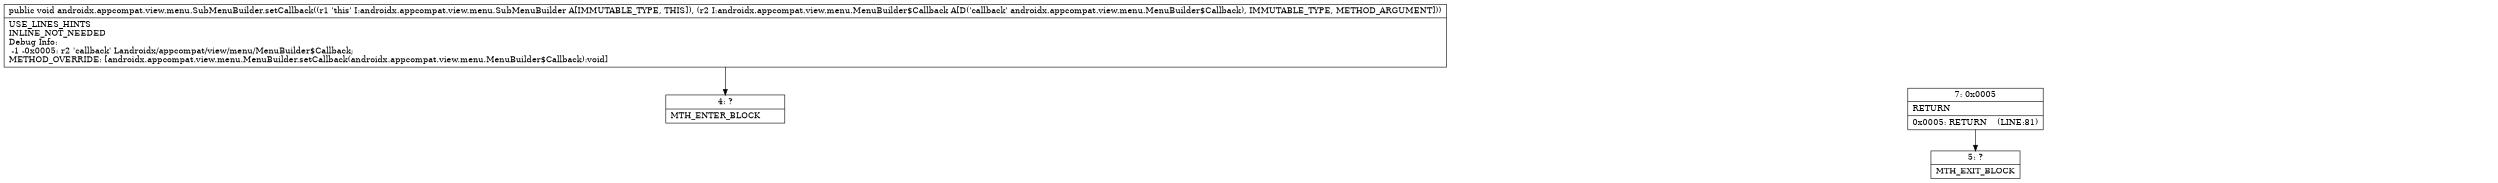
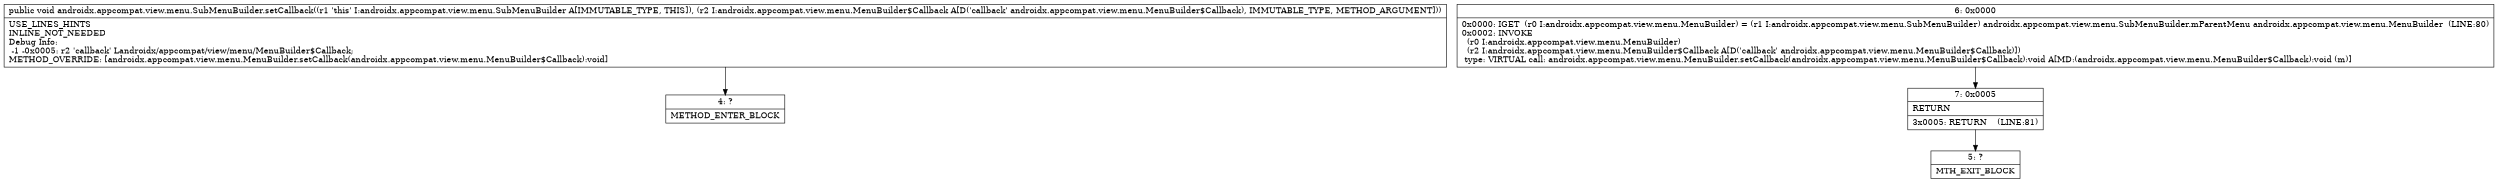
node "6: 0x0000": added
node "4: ?": text "MTH_ENTER_BLOCK" -> "METHOD_ENTER_BLOCK"
node "7: 0x0005": text "0x0005: RETURN    (LINE:81)" -> "3x0005: RETURN    (LINE:81)"
